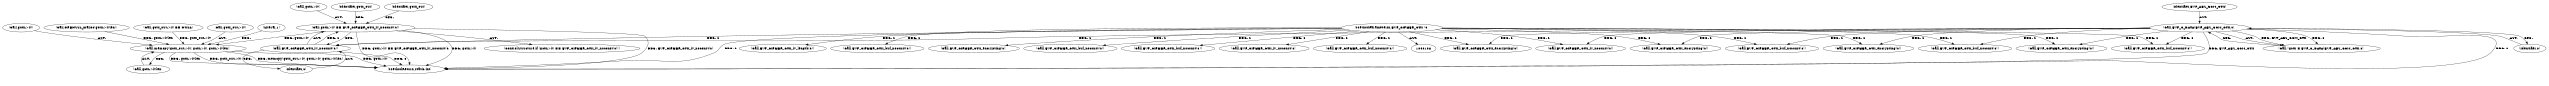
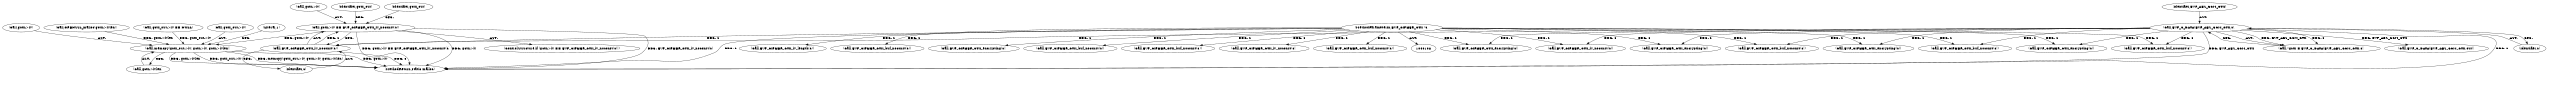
edge "(Literal,1)" -> "(Call,memcpy(gctx_out->iv, gctx->iv, gctx->ivlen))": label "DDG: " -> "CFG: "
node "(Call,EVP_C_DATA(EVP_AES_GCM_CTX,out))": added
node "(MethodReturn,static int)": label "(MethodReturn,static int)" -> "(MethodReturn,static malloc)"
